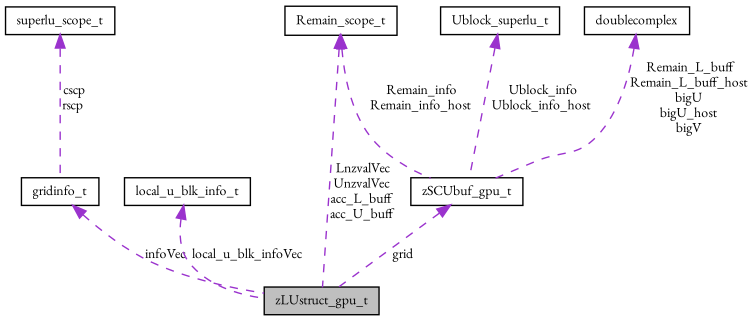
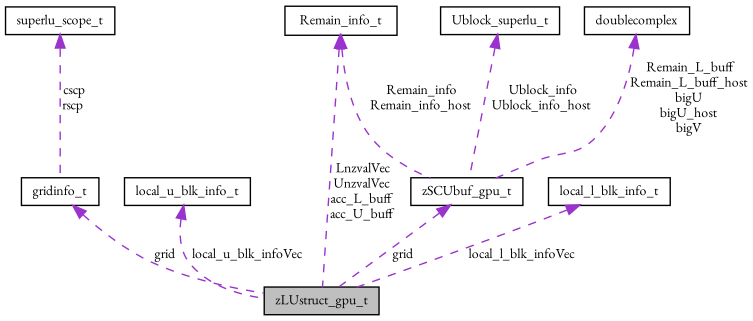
node "Remain_scope_t": label "Remain_scope_t" -> "Remain_info_t"
node "local_l_blk_info_t": added
edge "zLUstruct_gpu_t" -> "gridinfo_t": label " infoVec" -> " grid"
